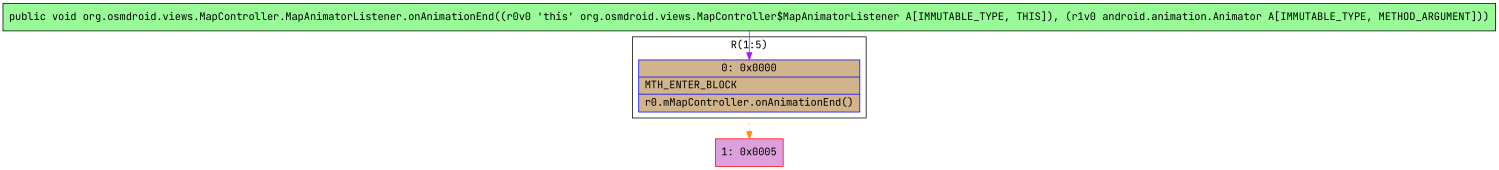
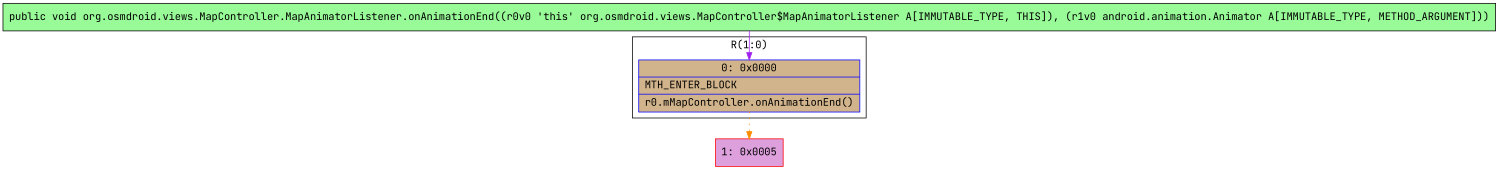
cluster "R(1:5)": label "R(1:5)" -> "R(1:0)"
